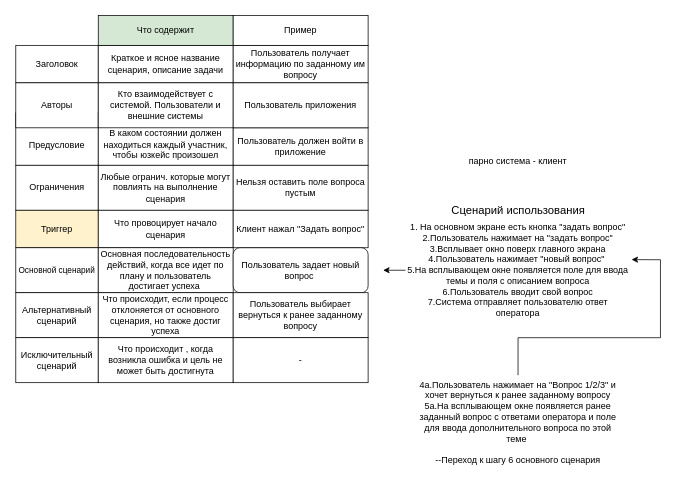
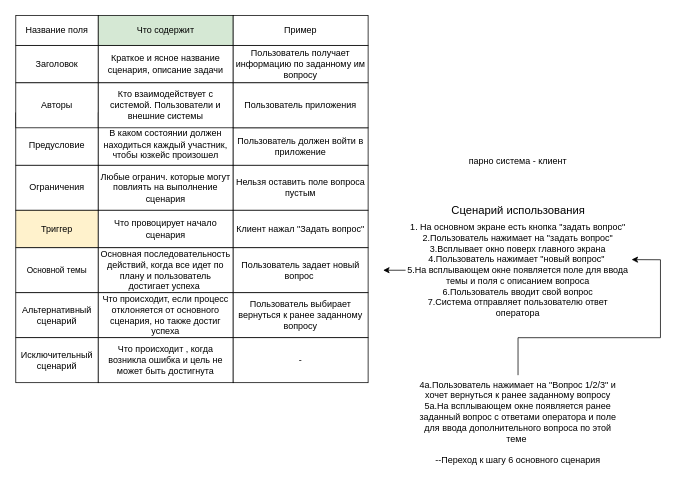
node "Название поля": added
node "Основной сценарий": label "Основной сценарий" -> "Основной темы"
node "Пользователь задает новый вопрос": shape rounded rectangle -> rectangle
